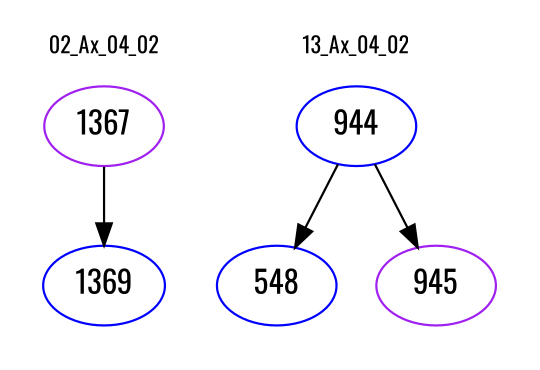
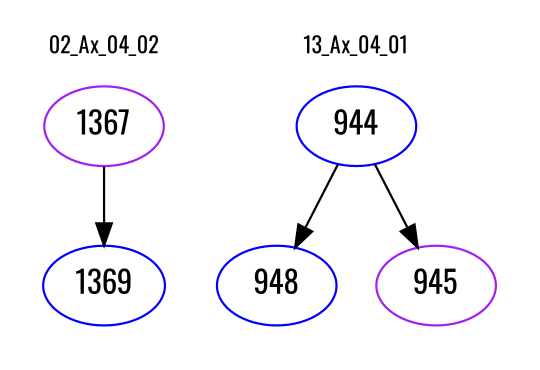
cluster "13_Ax_04_02": label "13_Ax_04_02" -> "13_Ax_04_01"
node "548": label "548" -> "948"
